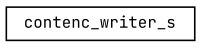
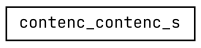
node "contenc_writer_s": label "contenc_writer_s" -> "contenc_contenc_s"
